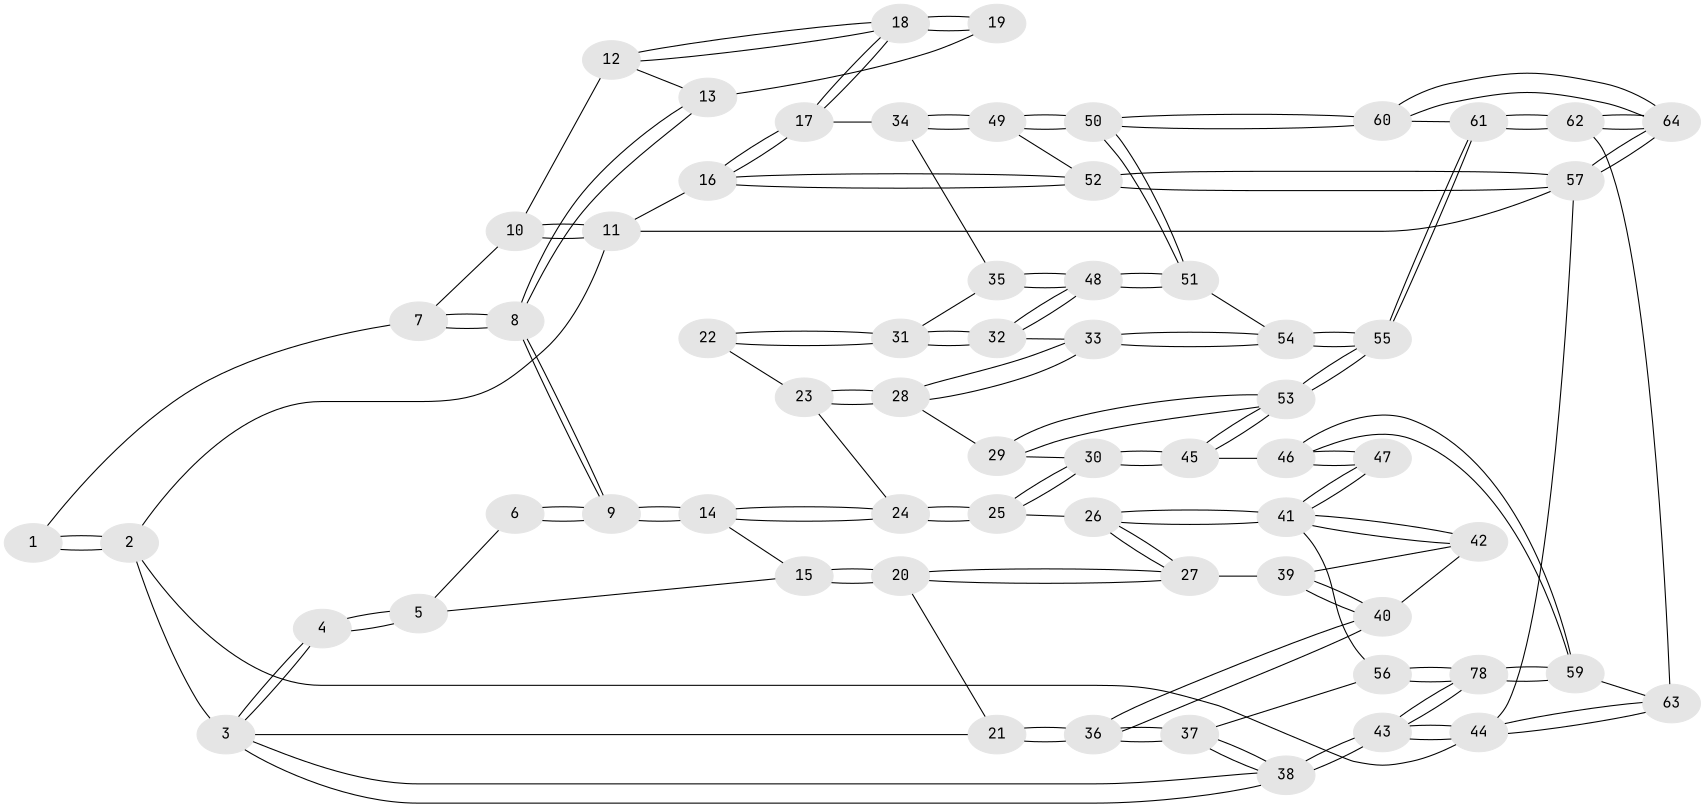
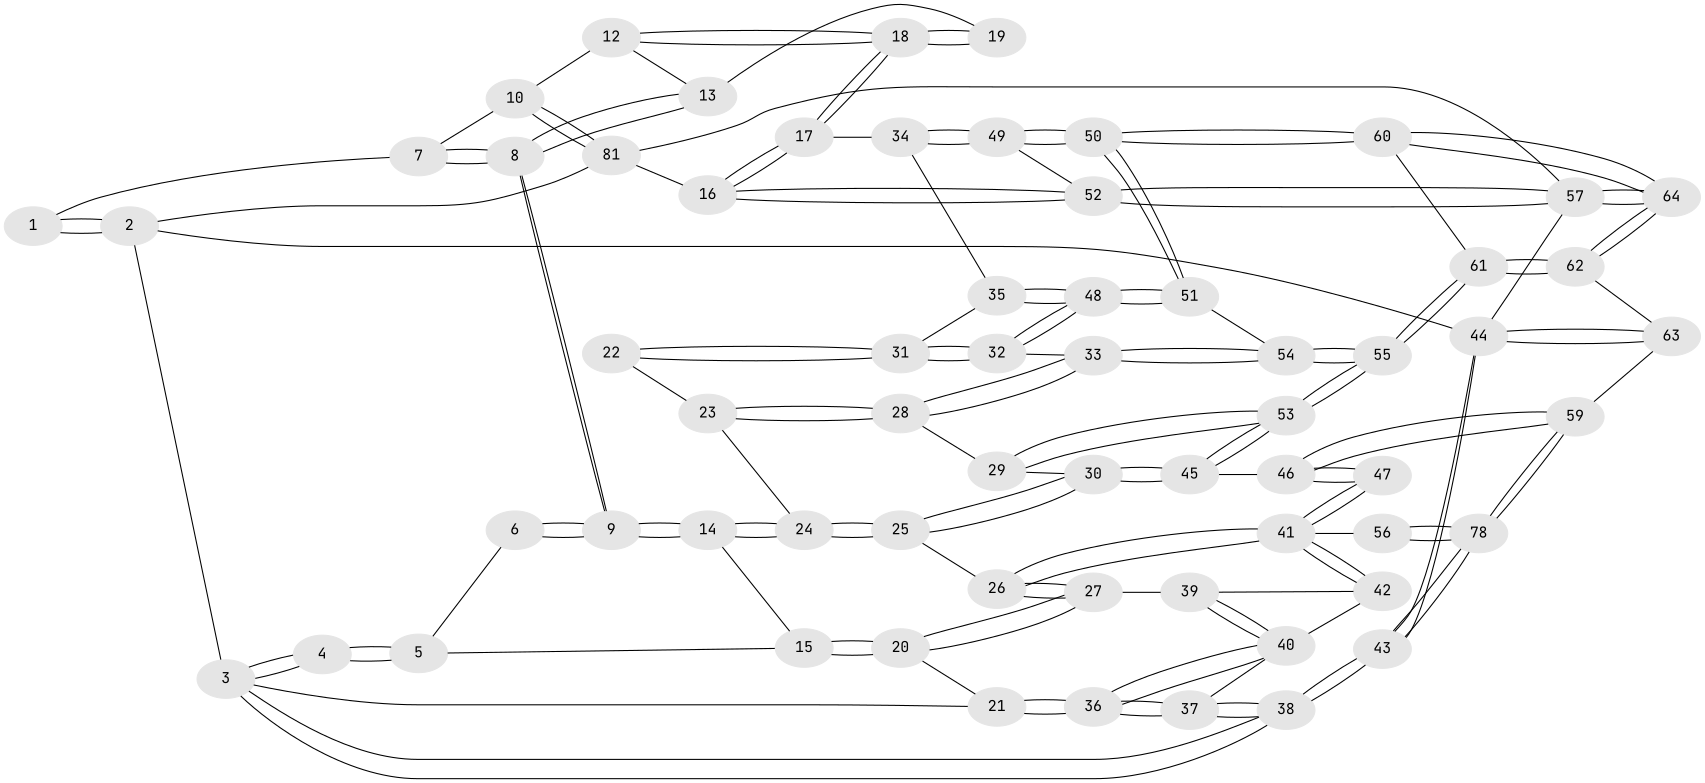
node "11": label "11" -> "81"
edge "56" -- "37": now "40" -- "37"
